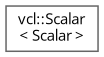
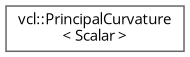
node "vcl::Scalar < Scalar >": label "vcl::Scalar < Scalar >" -> "vcl::PrincipalCurvature < Scalar >"
